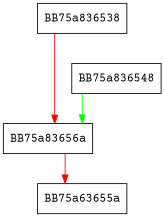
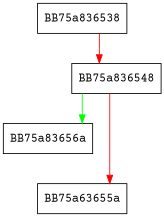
edge "BB75a836538" -> "BB75a83656a": now "BB75a836538" -> "BB75a836548"
edge "BB75a83656a" -> "BB75a63655a": now "BB75a836548" -> "BB75a63655a"
